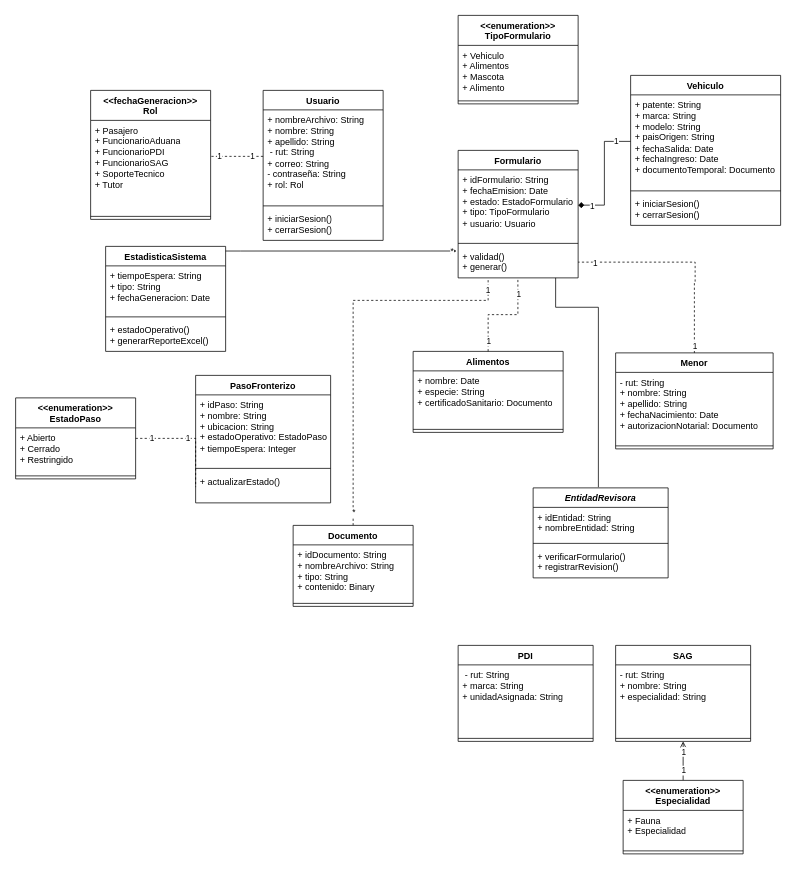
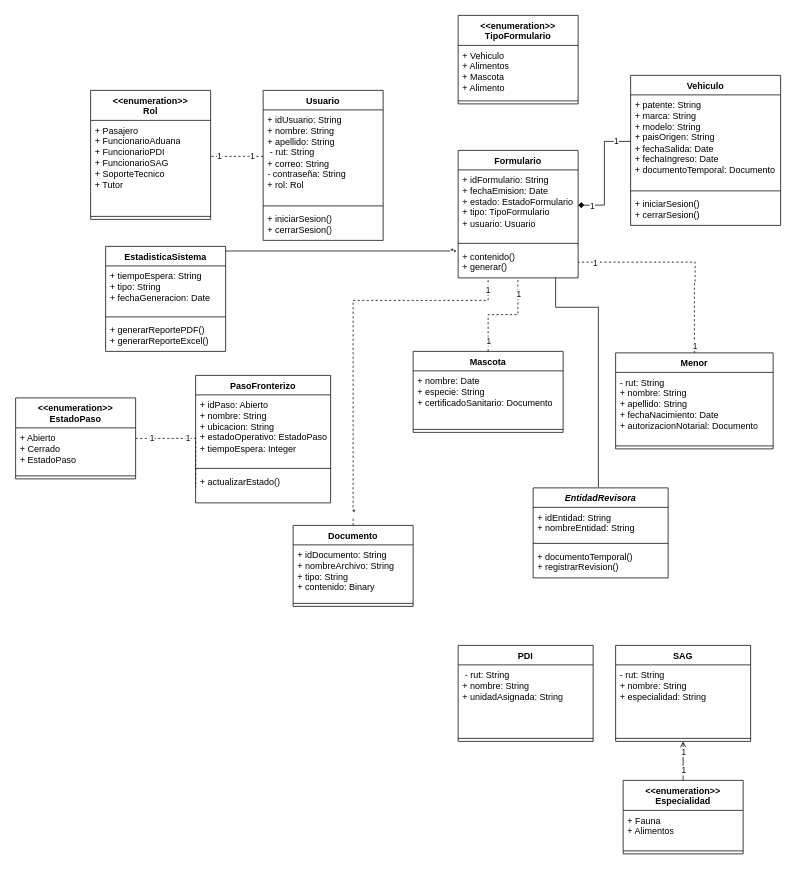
node "<<fechaGeneracion>> Rol": label "<<fechaGeneracion>> Rol" -> "<<enumeration>> Rol"
node "+ nombreArchivo: String + nombre: String + apellido: String - rut: String + correo: String - contraseña: String + rol: Rol": label "+ nombreArchivo: String + nombre: String + apellido: String - rut: String + correo: String - contraseña: String + rol: Rol" -> "+ idUsuario: String + nombre: String + apellido: String - rut: String + correo: String - contraseña: String + rol: Rol"
node "+ validad() + generar()": label "+ validad() + generar()" -> "+ contenido() + generar()"
node "+ estadoOperativo() + generarReporteExcel()": label "+ estadoOperativo() + generarReporteExcel()" -> "+ generarReportePDF() + generarReporteExcel()"
node "Alimentos": label "Alimentos" -> "Mascota"
node "+ idPaso: String + nombre: String + ubicacion: String + estadoOperativo: EstadoPaso + tiempoEspera: Integer": label "+ idPaso: String + nombre: String + ubicacion: String + estadoOperativo: EstadoPaso + tiempoEspera: Integer" -> "+ idPaso: Abierto + nombre: String + ubicacion: String + estadoOperativo: EstadoPaso + tiempoEspera: Integer"
node "+ Abierto + Cerrado + Restringido": label "+ Abierto + Cerrado + Restringido" -> "+ Abierto + Cerrado + EstadoPaso"
node "+ verificarFormulario() + registrarRevision()": label "+ verificarFormulario() + registrarRevision()" -> "+ documentoTemporal() + registrarRevision()"
node "- rut: String + marca: String + unidadAsignada: String": label "- rut: String + marca: String + unidadAsignada: String" -> "- rut: String + nombre: String + unidadAsignada: String"
node "+ Fauna + Especialidad": label "+ Fauna + Especialidad" -> "+ Fauna + Alimentos"
